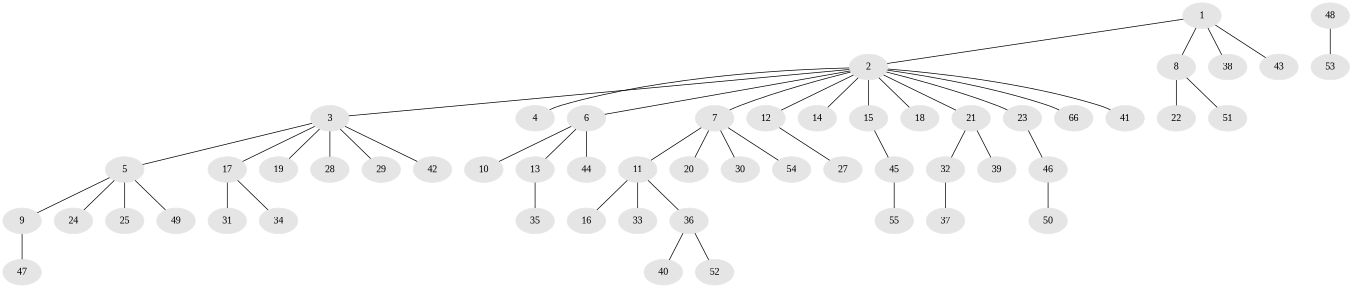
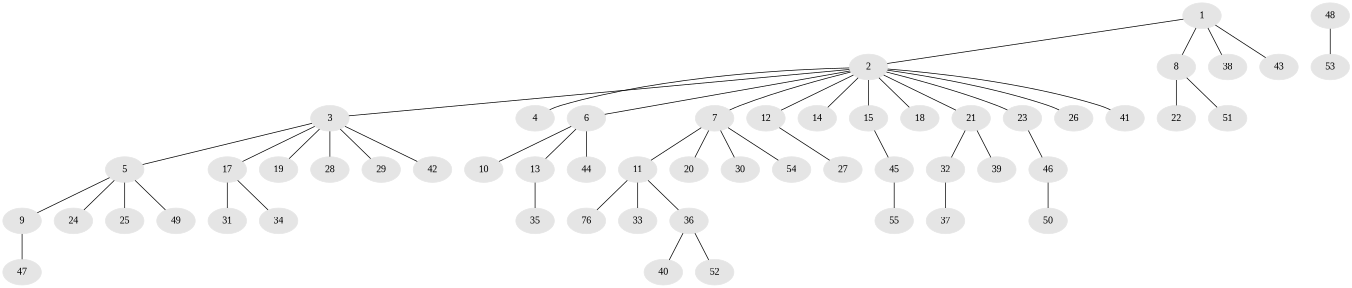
node "66": label "66" -> "26"
node "16": label "16" -> "76"
